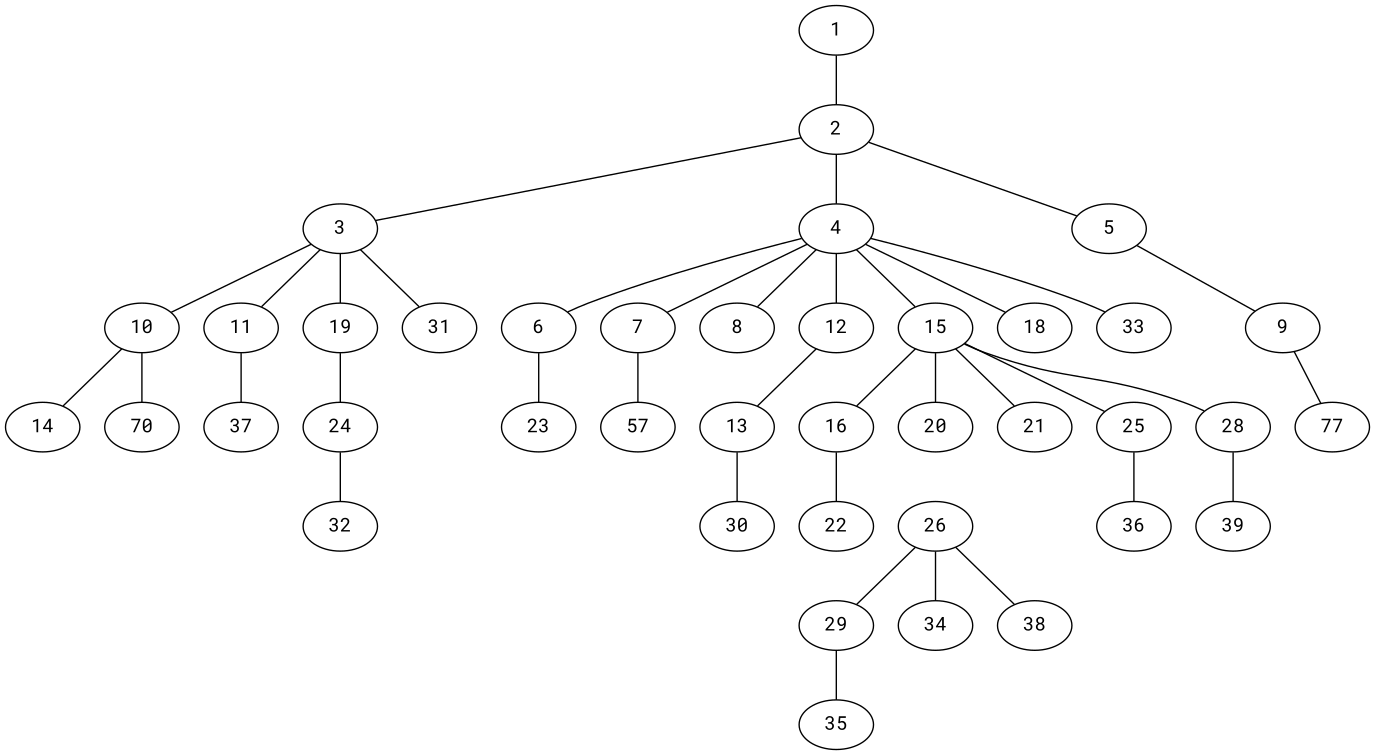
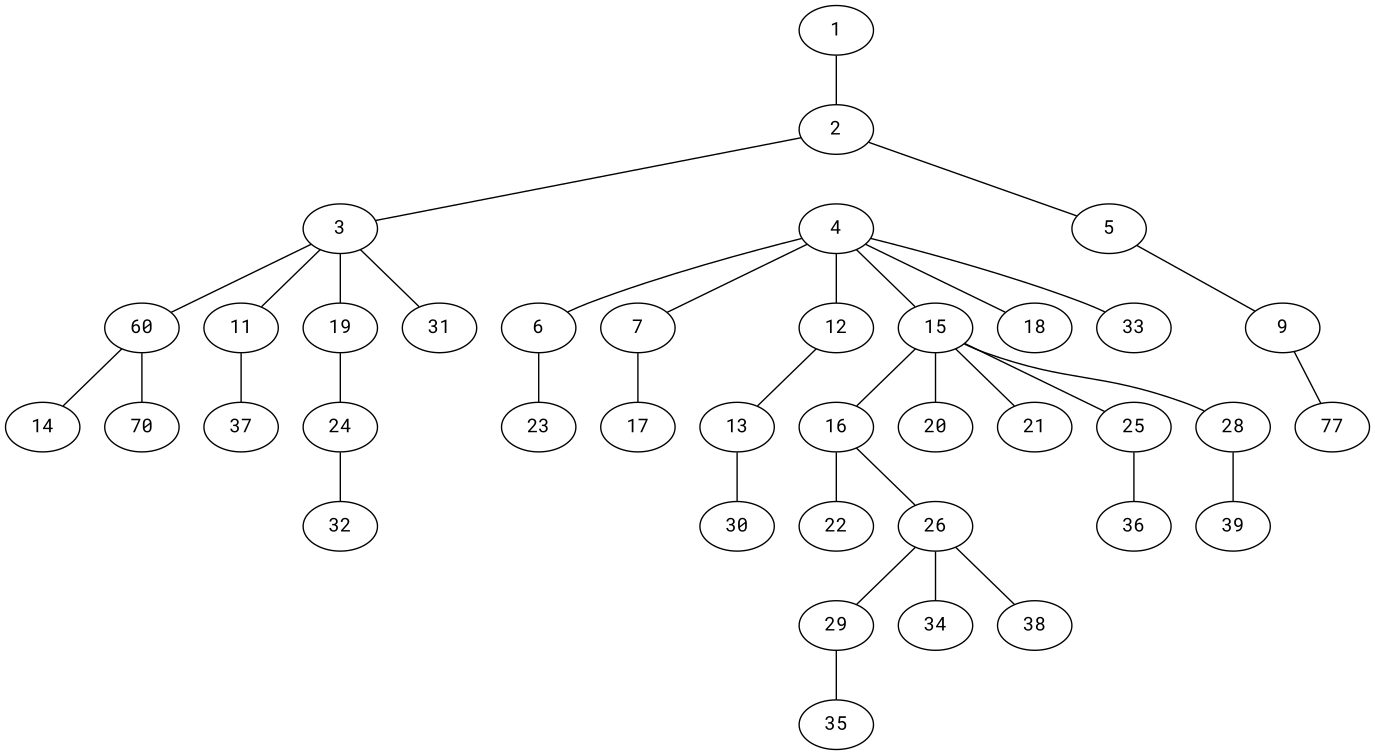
edge "2" -- "4": removed
node "10": label "10" -> "60"
node "8": removed
node "57": label "57" -> "17"
edge "16" -- "26": added
